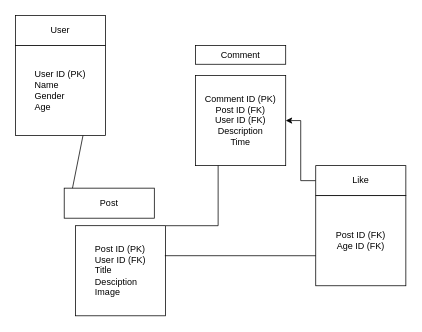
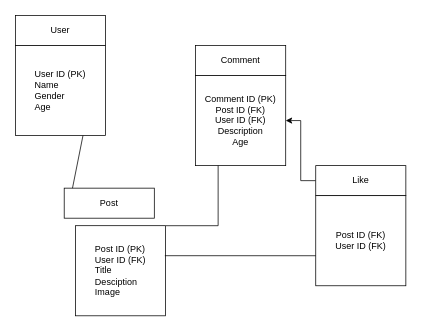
node "Comment": size 90x19 -> 90x30
node "Comment ID (PK) Post ID (FK) User ID (FK) Description Time": label "Comment ID (PK) Post ID (FK) User ID (FK) Description Time" -> "Comment ID (PK) Post ID (FK) User ID (FK) Description Age"
node "Post ID (FK) Age ID (FK)": label "Post ID (FK) Age ID (FK)" -> "Post ID (FK) User ID (FK)"
